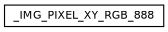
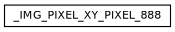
node "_IMG_PIXEL_XY_RGB_888": label "_IMG_PIXEL_XY_RGB_888" -> "_IMG_PIXEL_XY_PIXEL_888"
